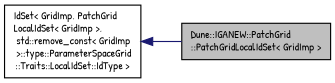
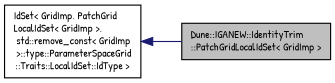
node "Dune::IGANEW::PatchGrid ::PatchGridLocalIdSet< GridImp >": label "Dune::IGANEW::PatchGrid ::PatchGridLocalIdSet< GridImp >" -> "Dune::IGANEW::IdentityTrim ::PatchGridLocalIdSet< GridImp >"
